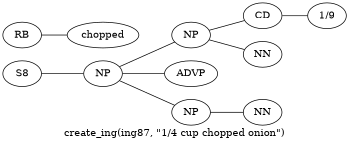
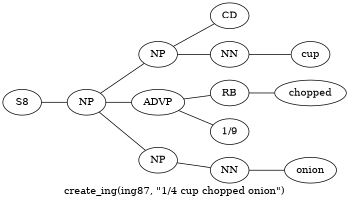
edge "CD" -- "1/9": now "ADVP" -- "1/9"
node "cup": added
edge "RB" -- "ADVP": added
node "onion": added
